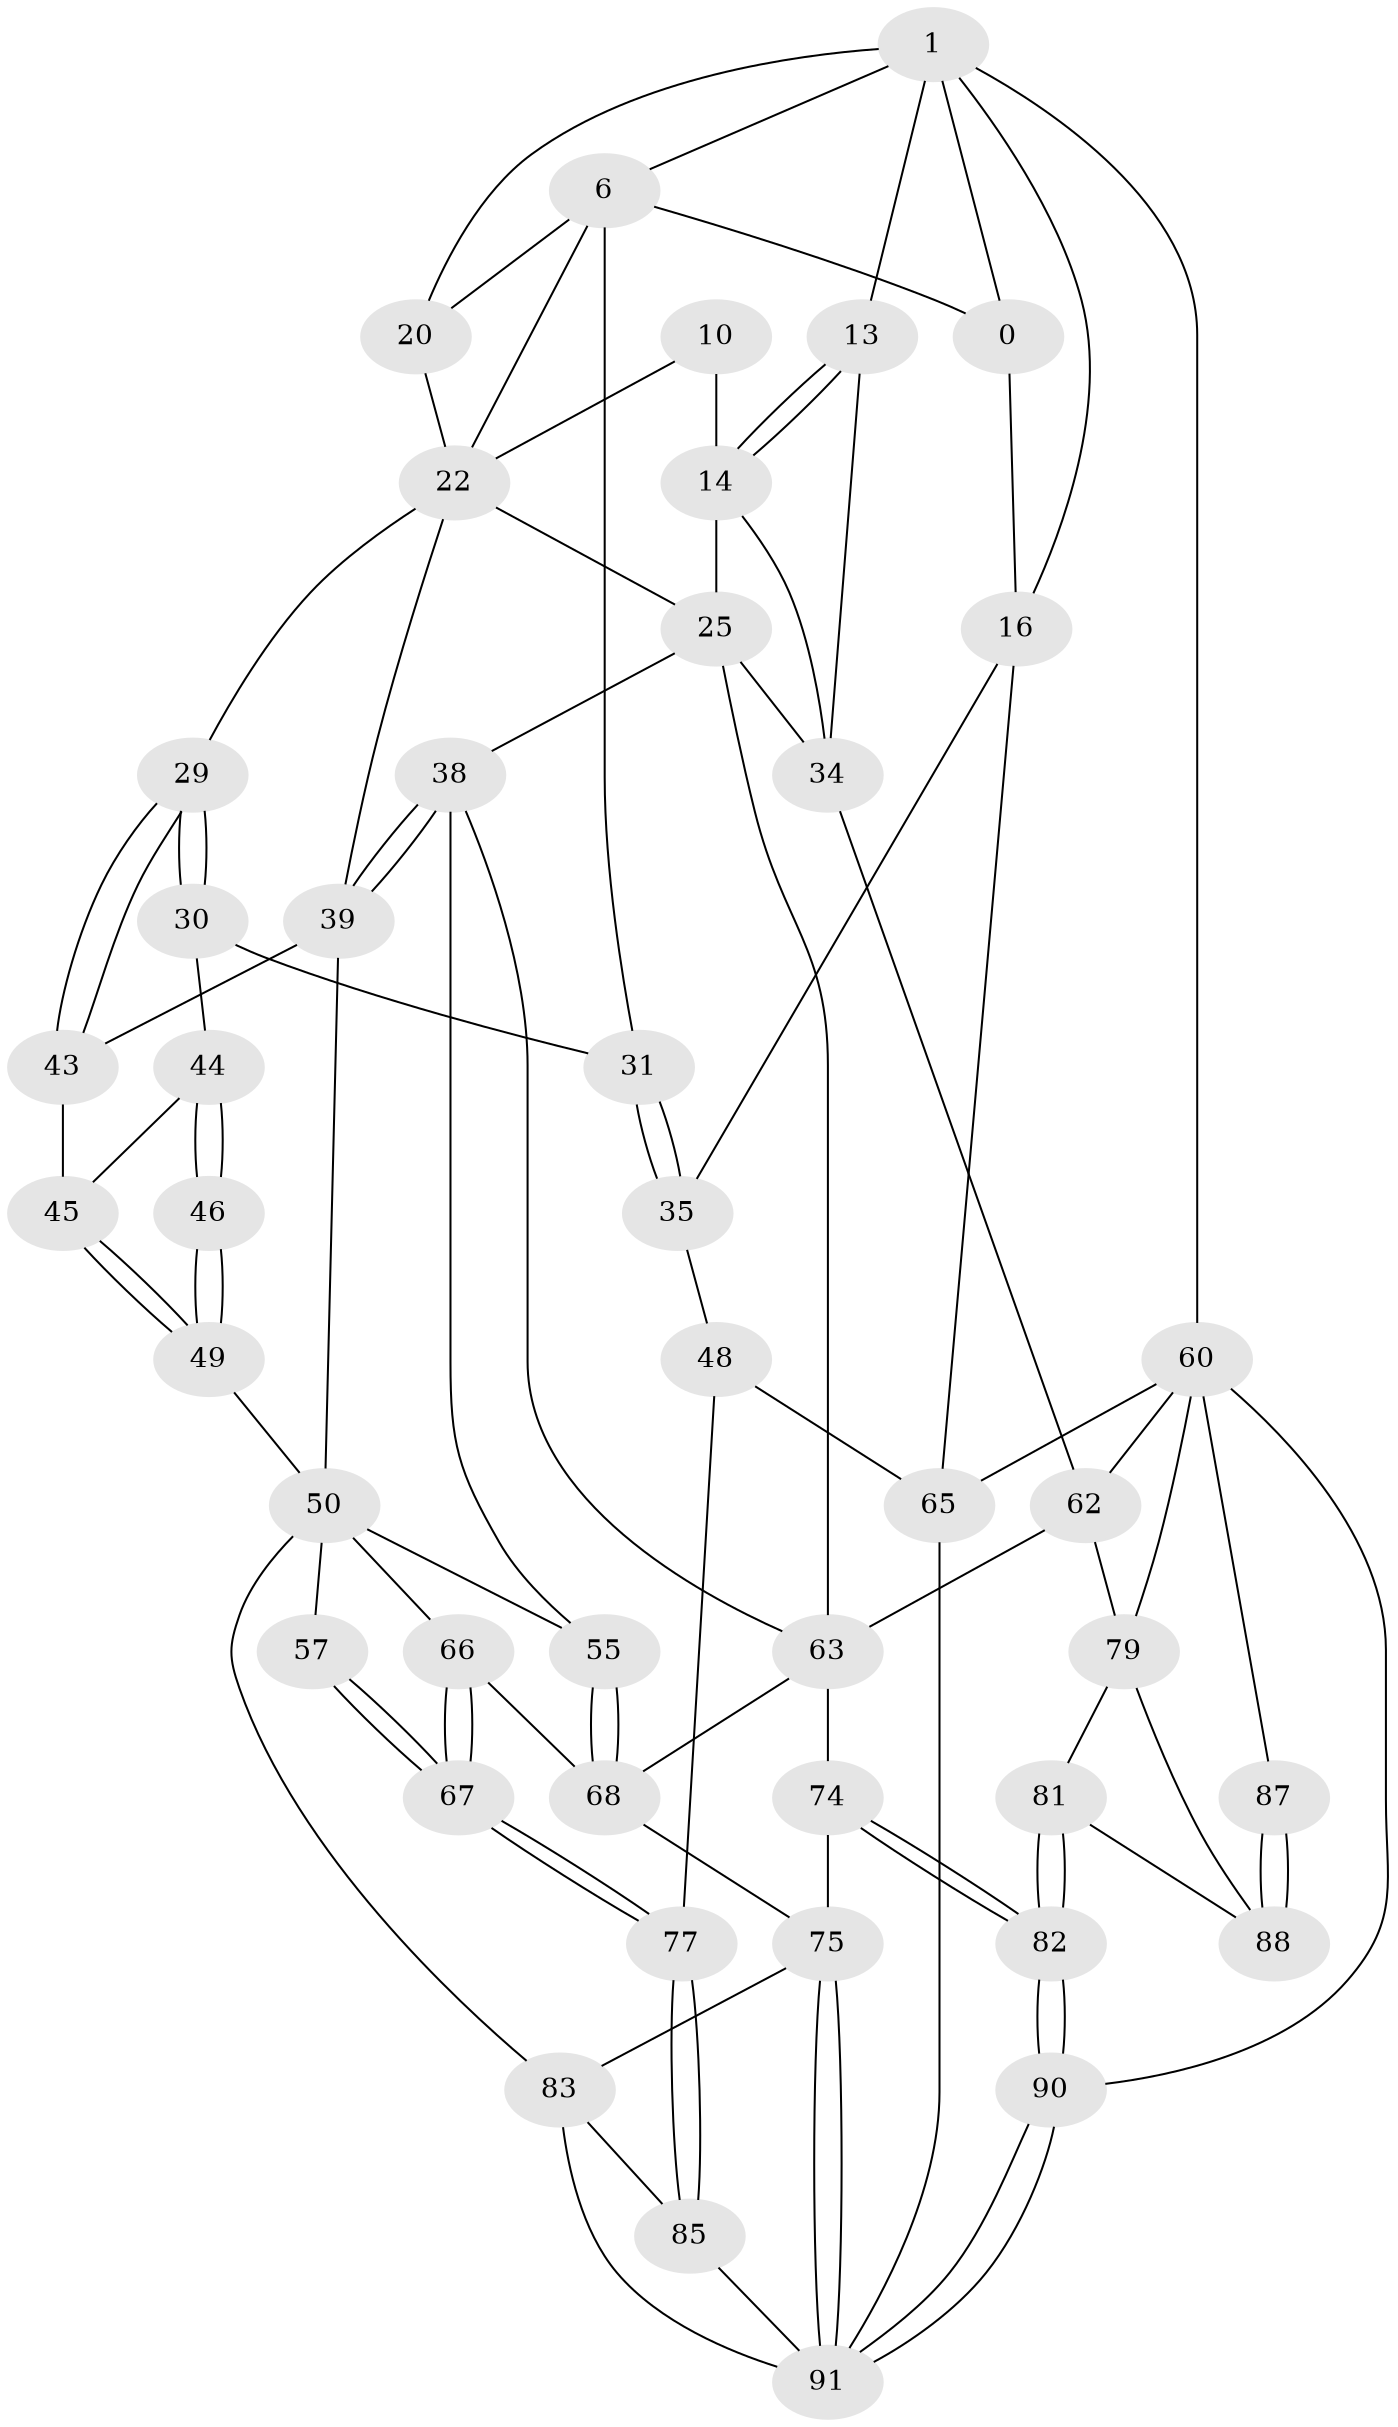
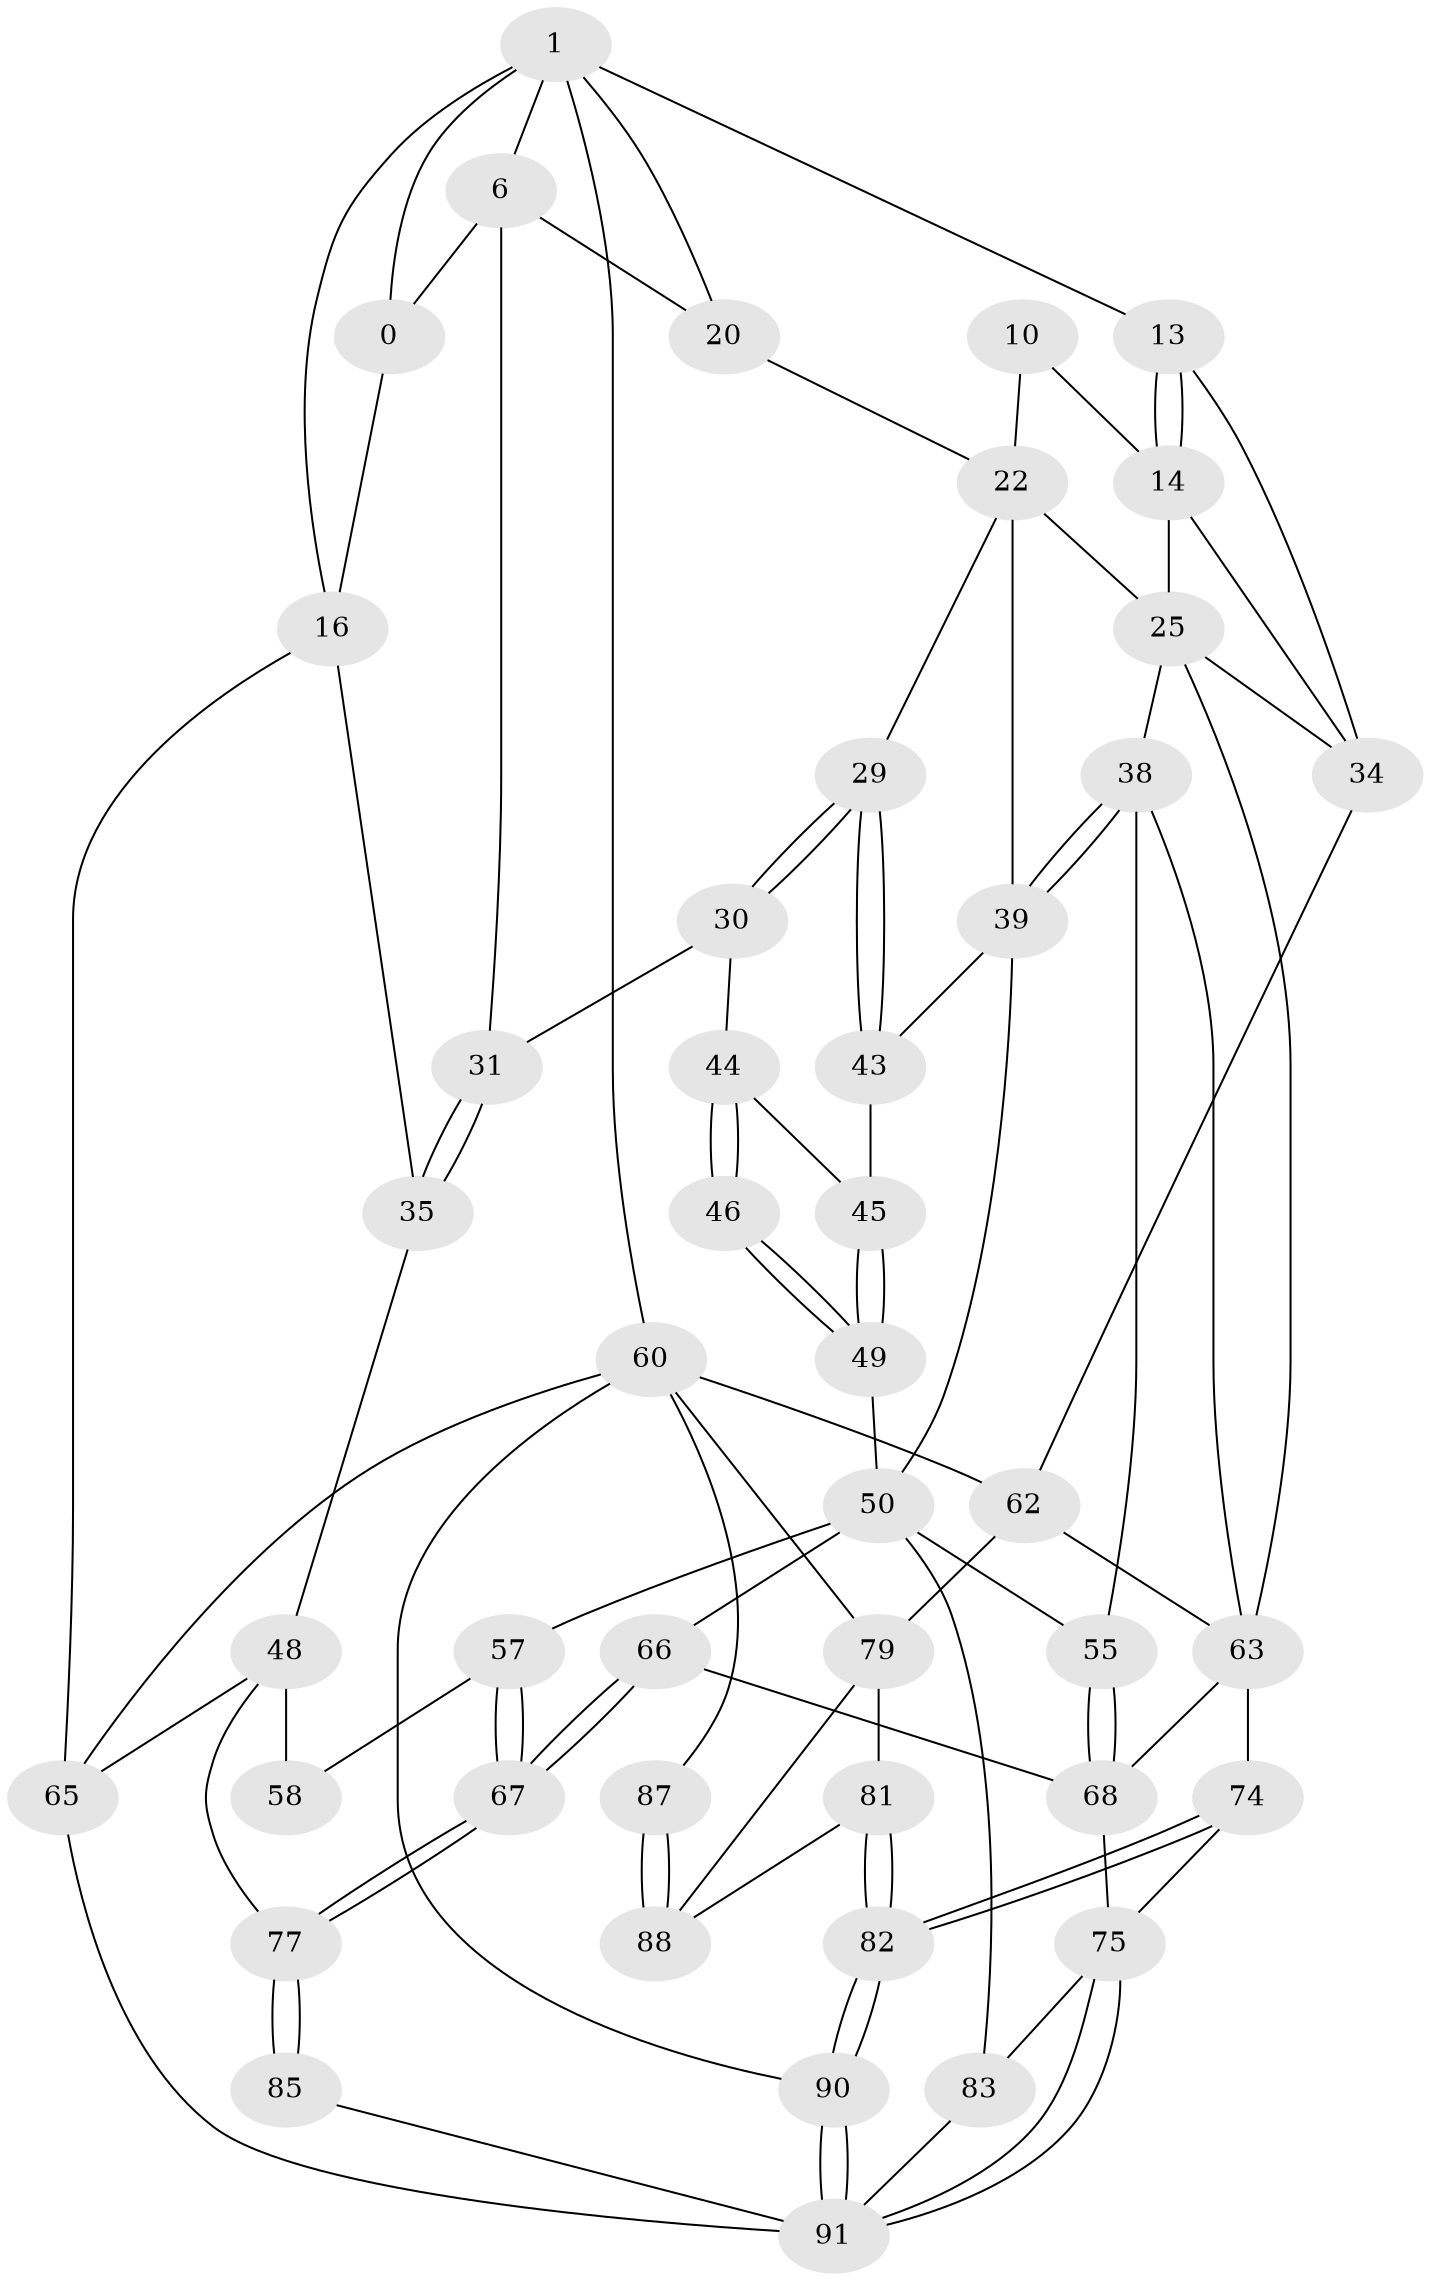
edge "6" -- "22": removed
node "58": added
edge "83" -- "85": removed
